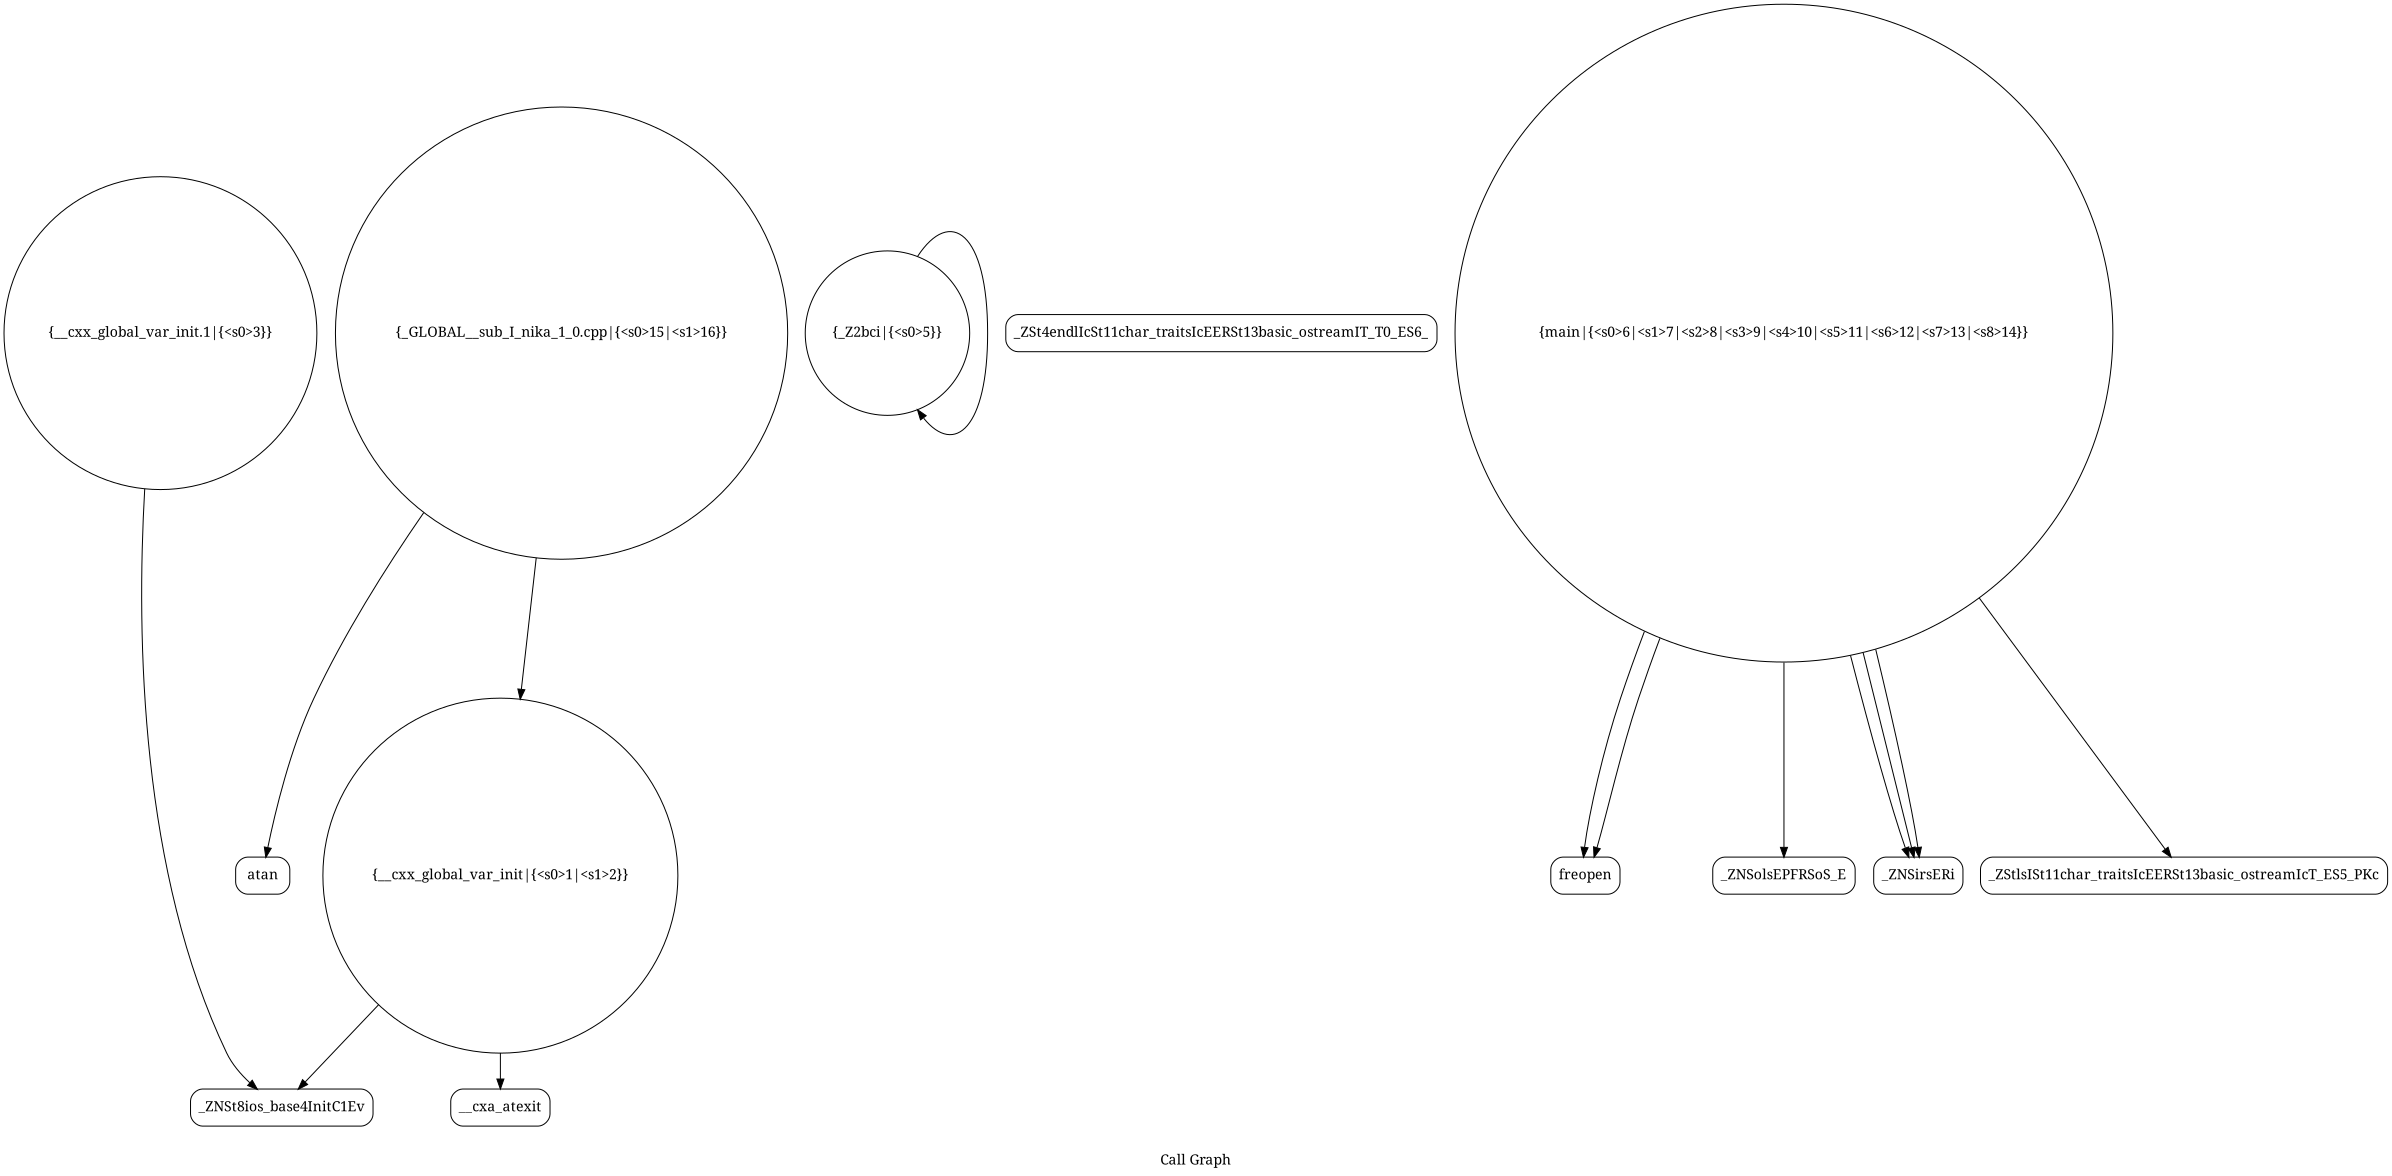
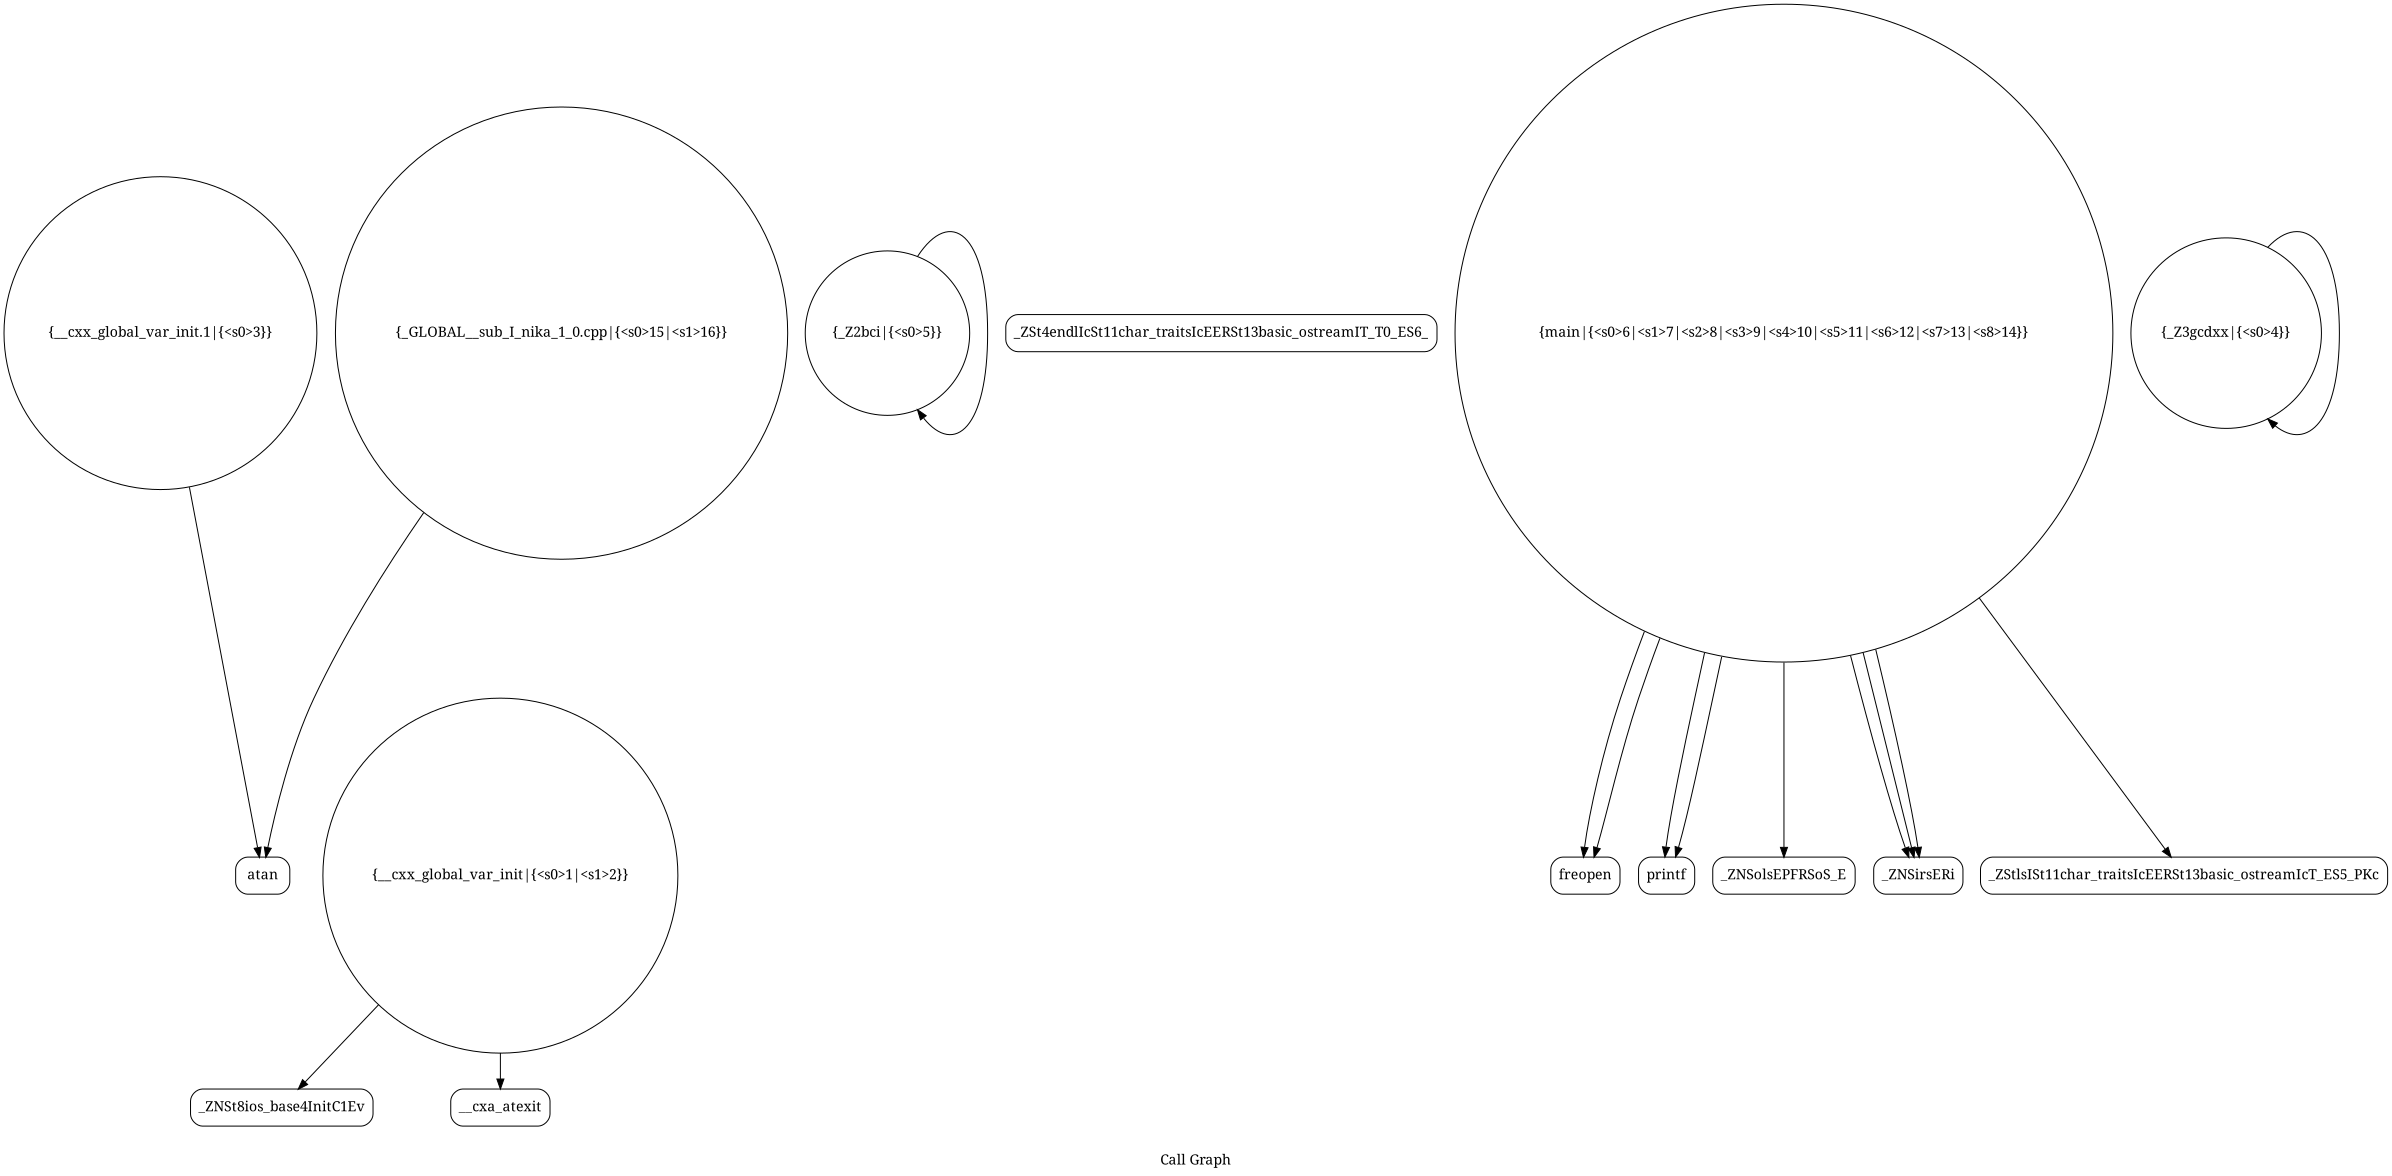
node "{_Z3gcdxx|{<s0>4}}": added
edge "{_GLOBAL__sub_I_nika_1_0.cpp|{<s0>15|<s1>16}}" -> "{__cxx_global_var_init|{<s0>1|<s1>2}}": removed
edge "{__cxx_global_var_init.1|{<s0>3}}" -> "_ZNSt8ios_base4InitC1Ev": now "{__cxx_global_var_init.1|{<s0>3}}" -> "atan"
node "printf": added
